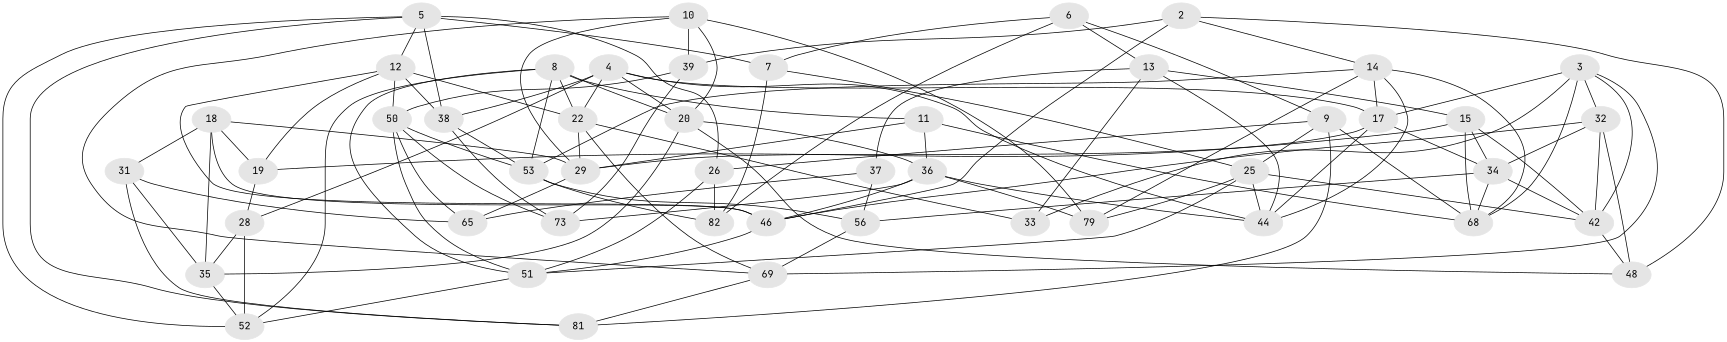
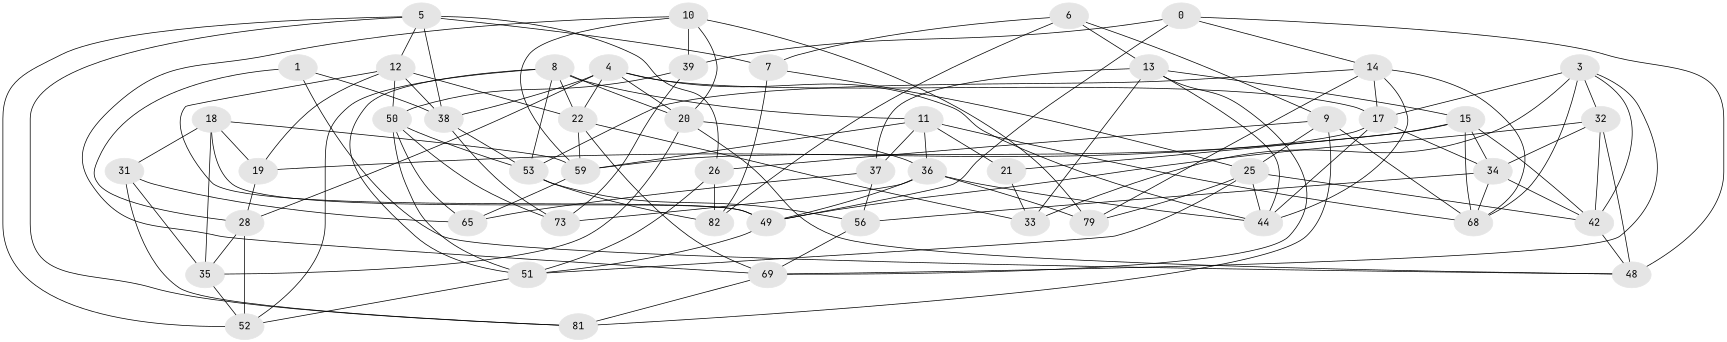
node "2": label "2" -> "0"
node "1": added
edge "11" -- "37": added
node "29": label "29" -> "59"
node "21": added
node "46": label "46" -> "49"
edge "13" -- "69": added
